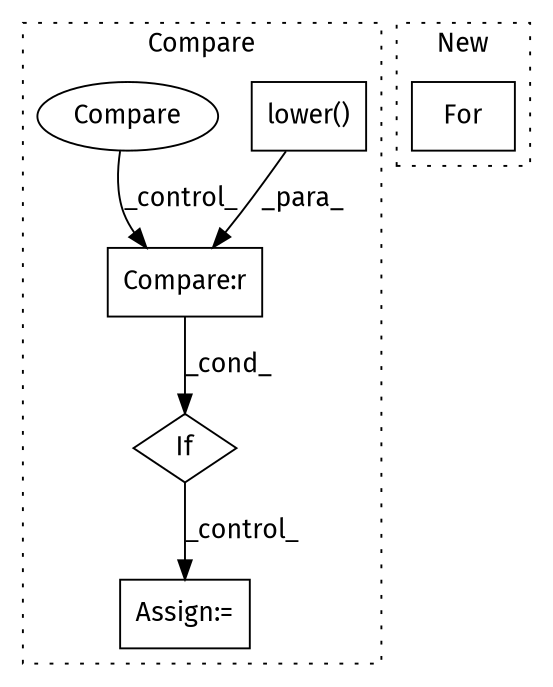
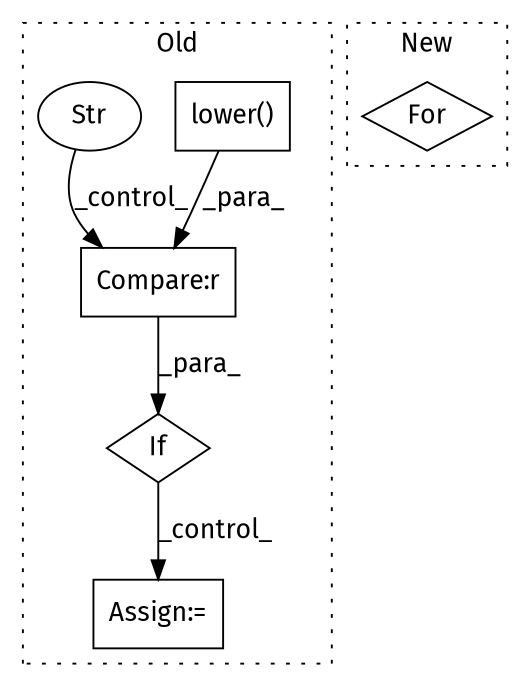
cluster "Compare": label "Compare" -> "Old"
node "Compare": label "Compare" -> "Str"
node "For": shape box -> diamond
edge "Compare:r" -> "If": label "_cond_" -> "_para_"
